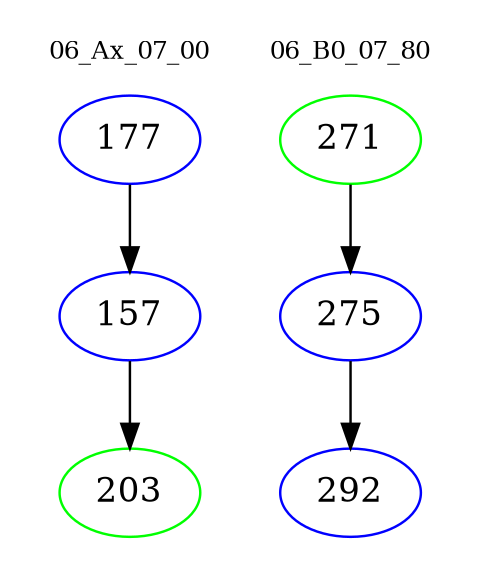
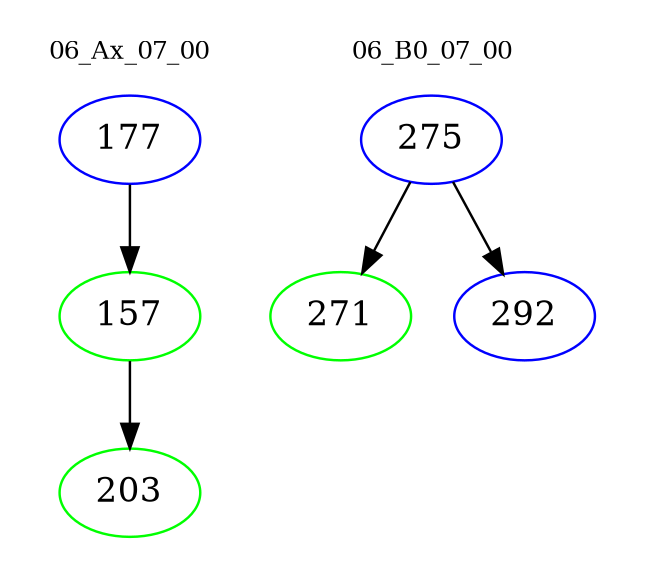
cluster "06_B0_07_80": label "06_B0_07_80" -> "06_B0_07_00"
edge "271" -> "275": reversed
node "157": color blue -> green
